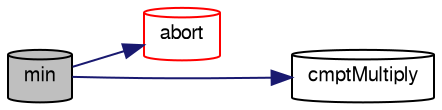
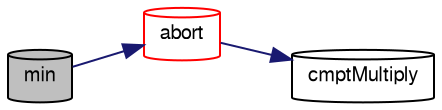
edge "min" -> "cmptMultiply": now "abort" -> "cmptMultiply"
